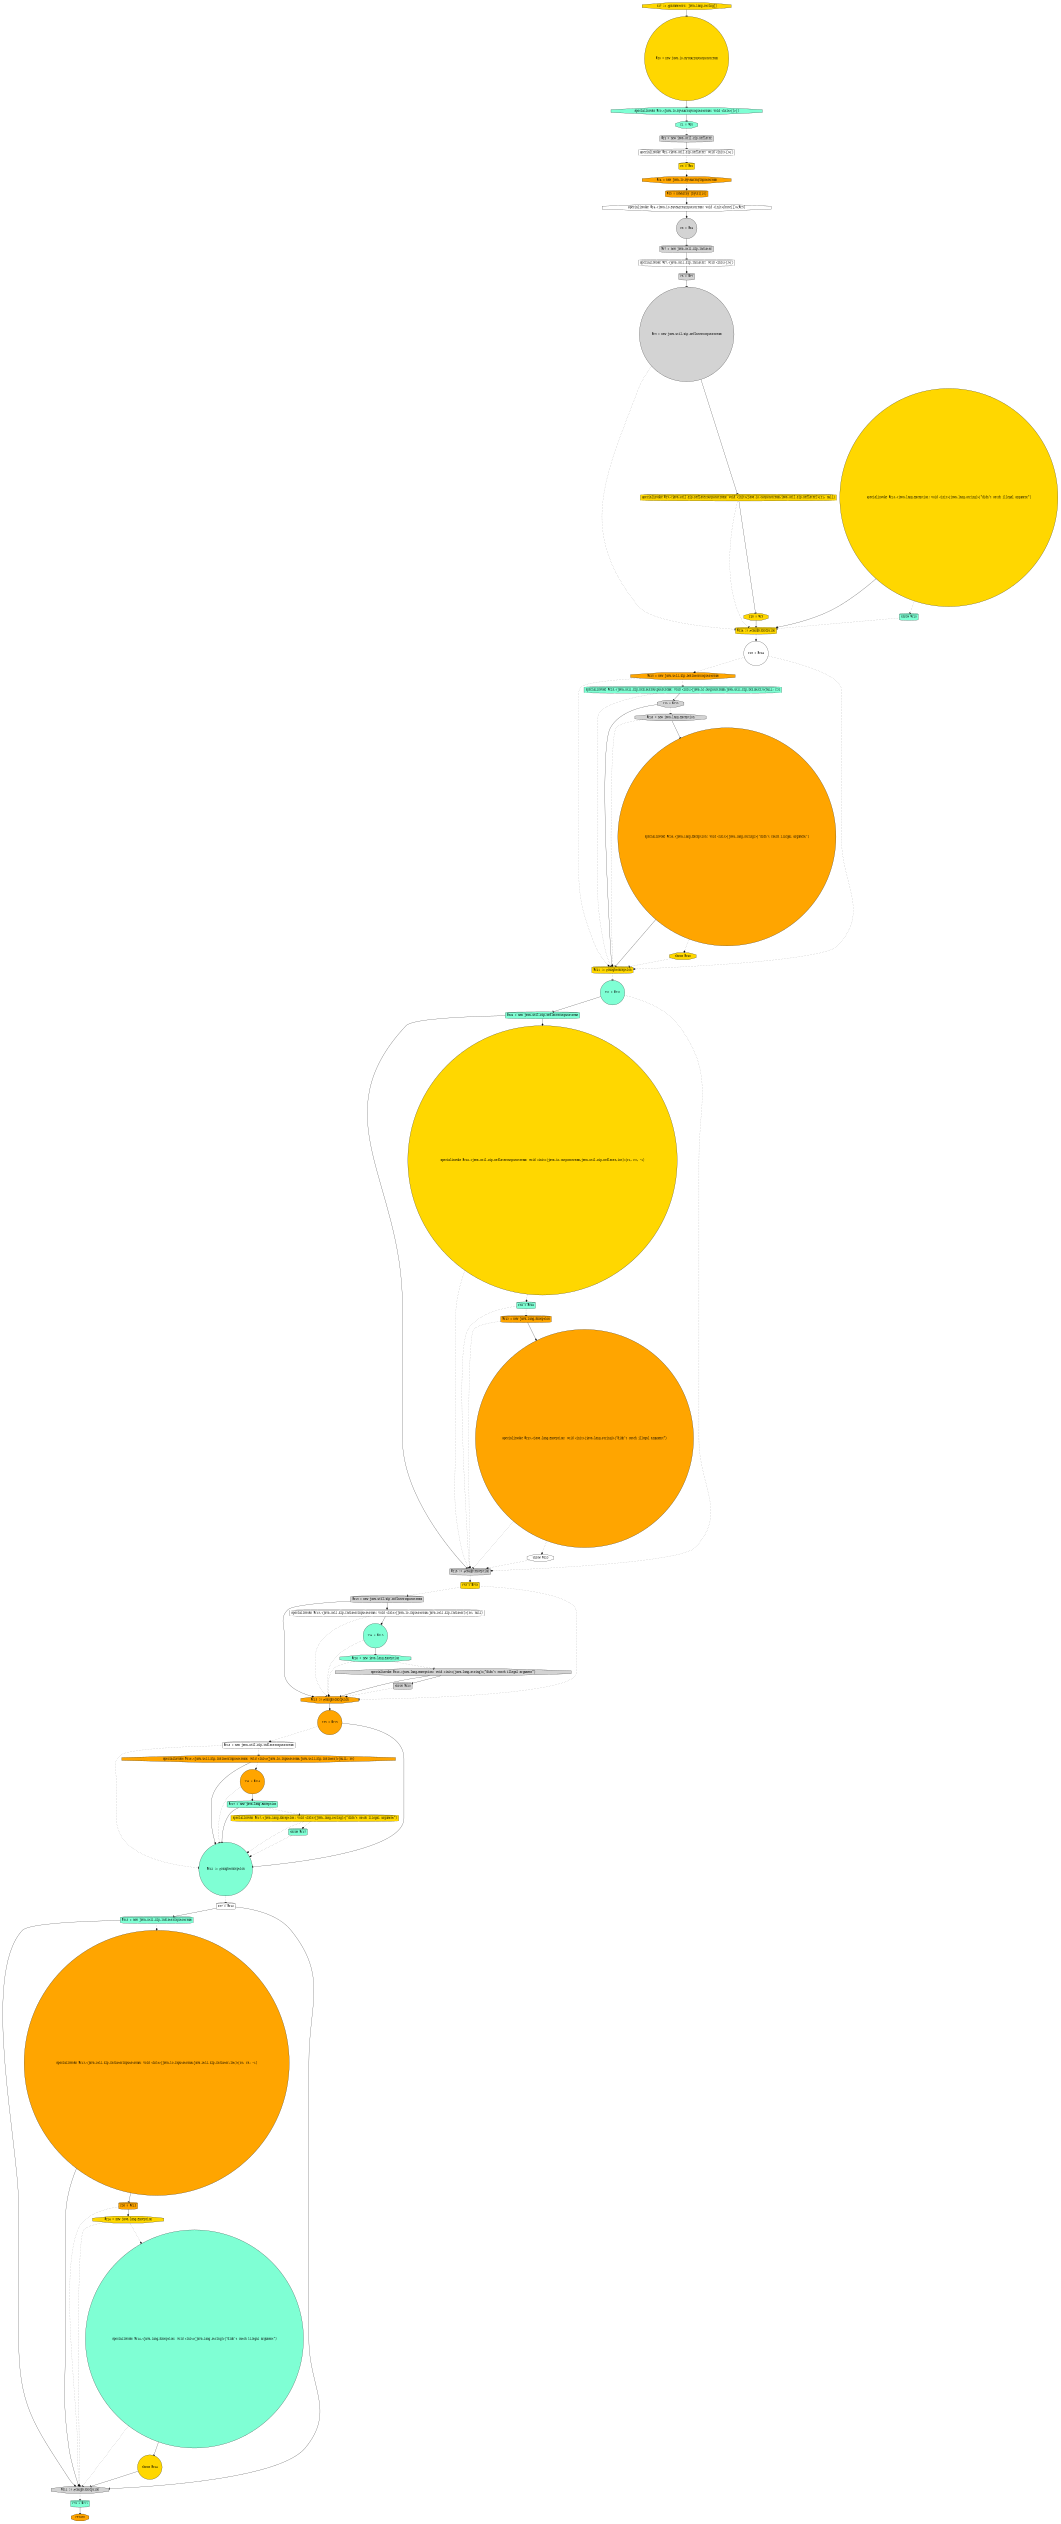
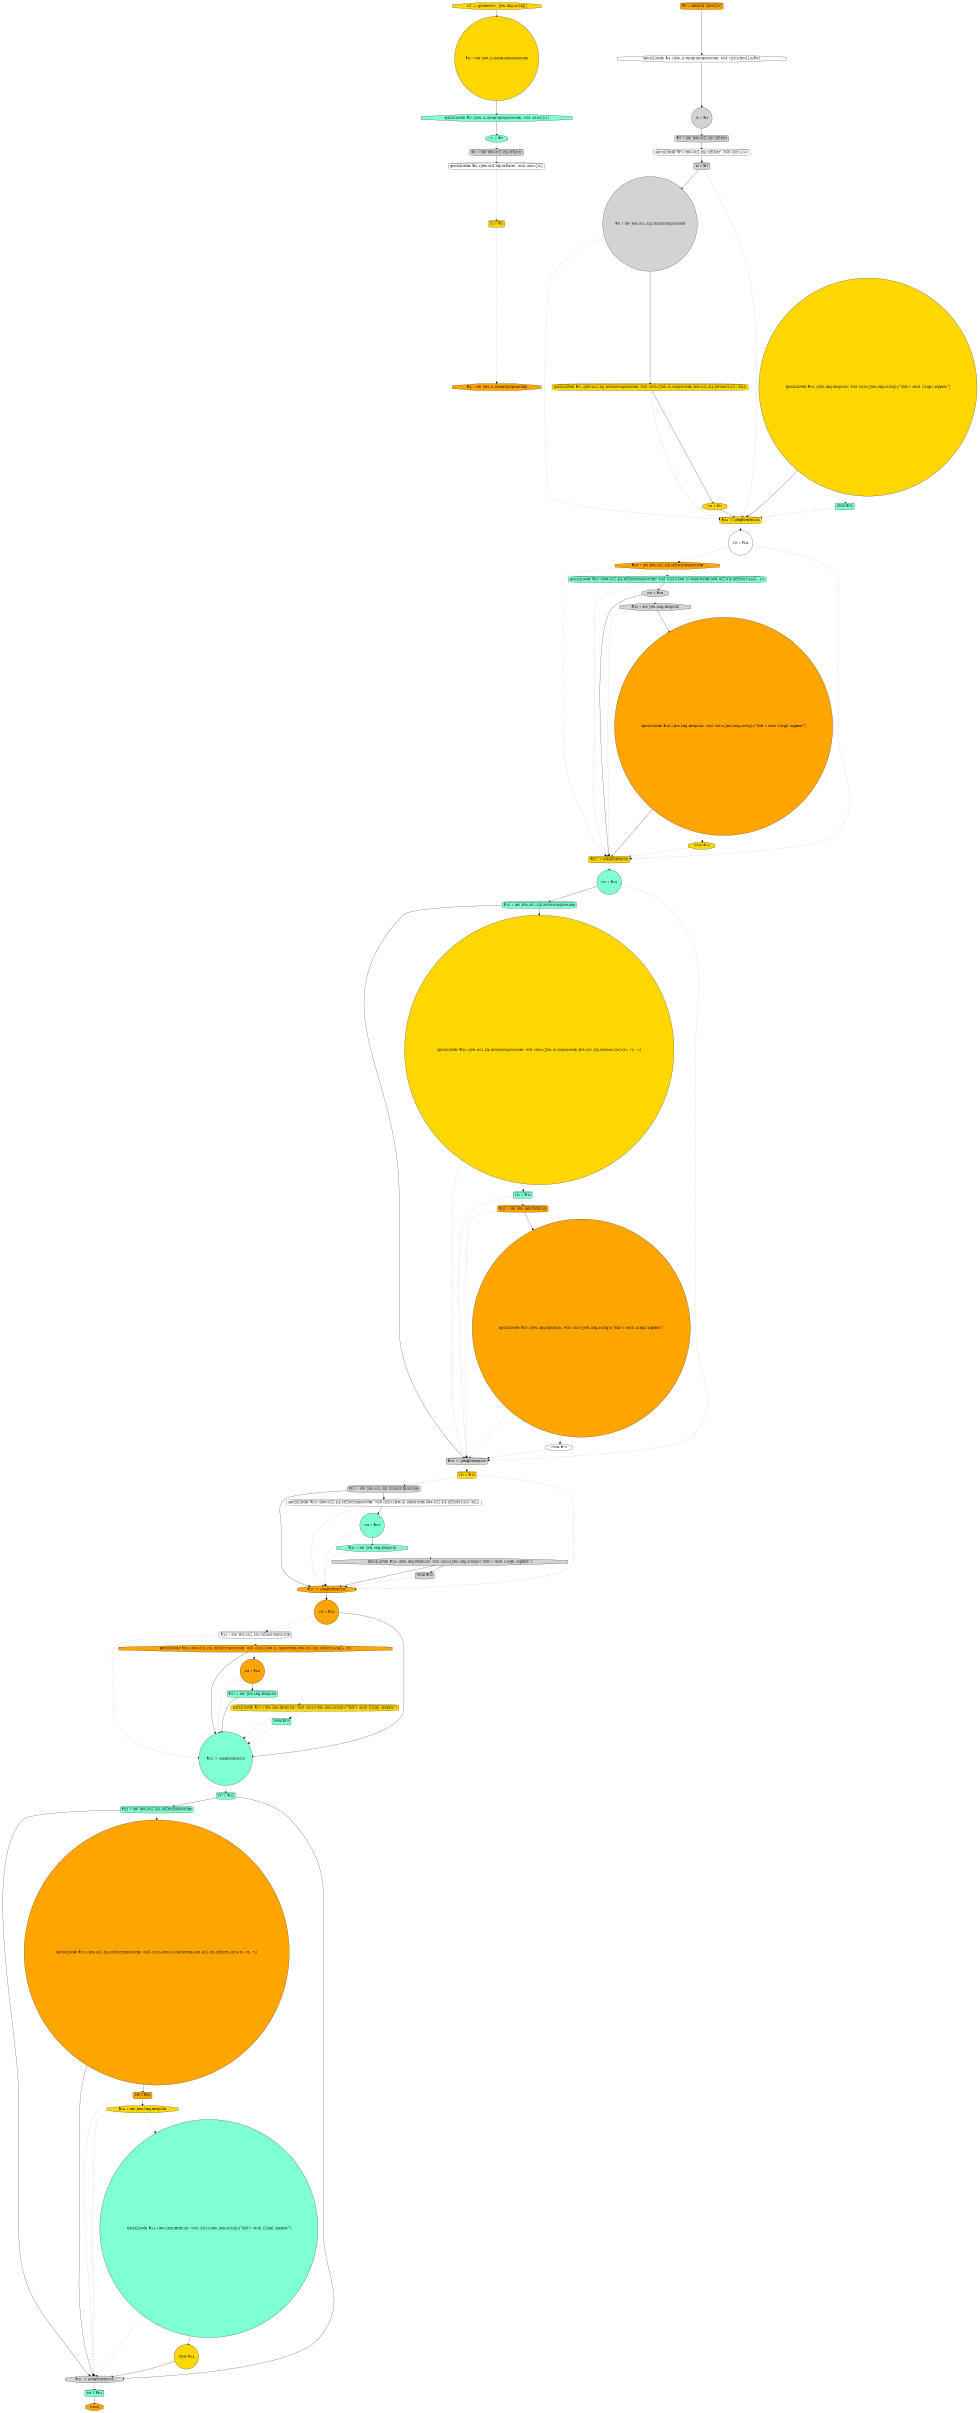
edge "$r4 = new java.io.ByteArrayInputStream" -> "$r5 = newarray (byte)[10]": removed
edge "r8 = $r7" -> "$r24 := @caughtexception": added
node "r37 = $r12": fillcolor white -> aquamarine
